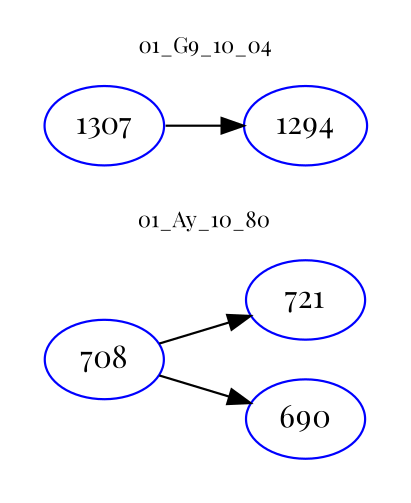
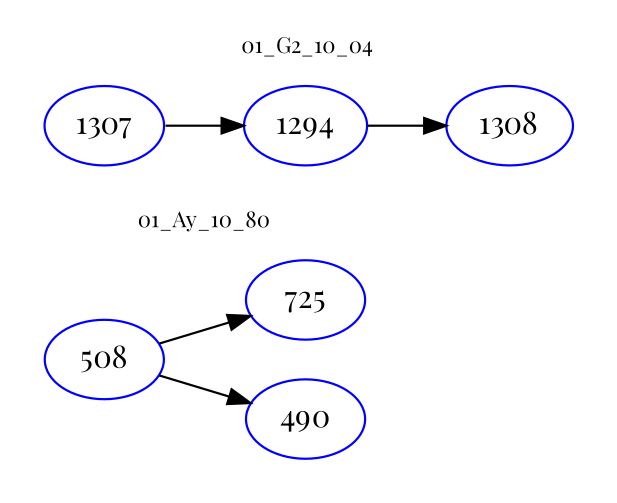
cluster "01_G9_10_04": label "01_G9_10_04" -> "01_G2_10_04"
node "1308": added
node "721": label "721" -> "725"
node "708": label "708" -> "508"
node "690": label "690" -> "490"
